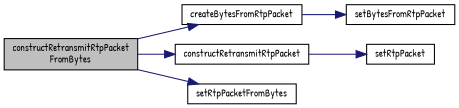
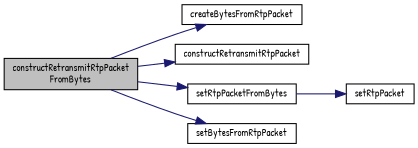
edge "createBytesFromRtpPacket" -> "setBytesFromRtpPacket": now "constructRetransmitRtpPacket FromBytes" -> "setBytesFromRtpPacket"
edge "constructRetransmitRtpPacket" -> "setRtpPacket": now "setRtpPacketFromBytes" -> "setRtpPacket"
